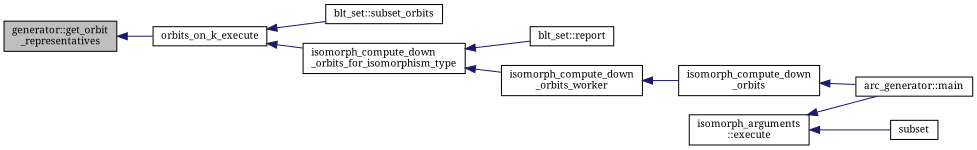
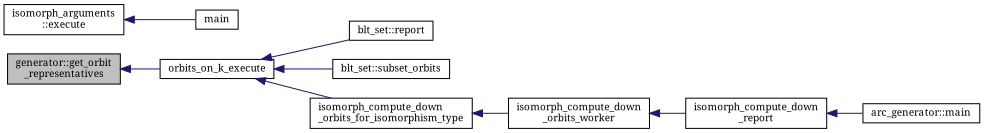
edge "blt_set::report" -> "isomorph_compute_down _orbits_for_isomorphism_type": now "blt_set::report" -> "orbits_on_k_execute"
node "isomorph_compute_down _orbits": label "isomorph_compute_down _orbits" -> "isomorph_compute_down _report"
edge "arc_generator::main" -> "isomorph_arguments ::execute": removed
node "subset": label "subset" -> "main"
